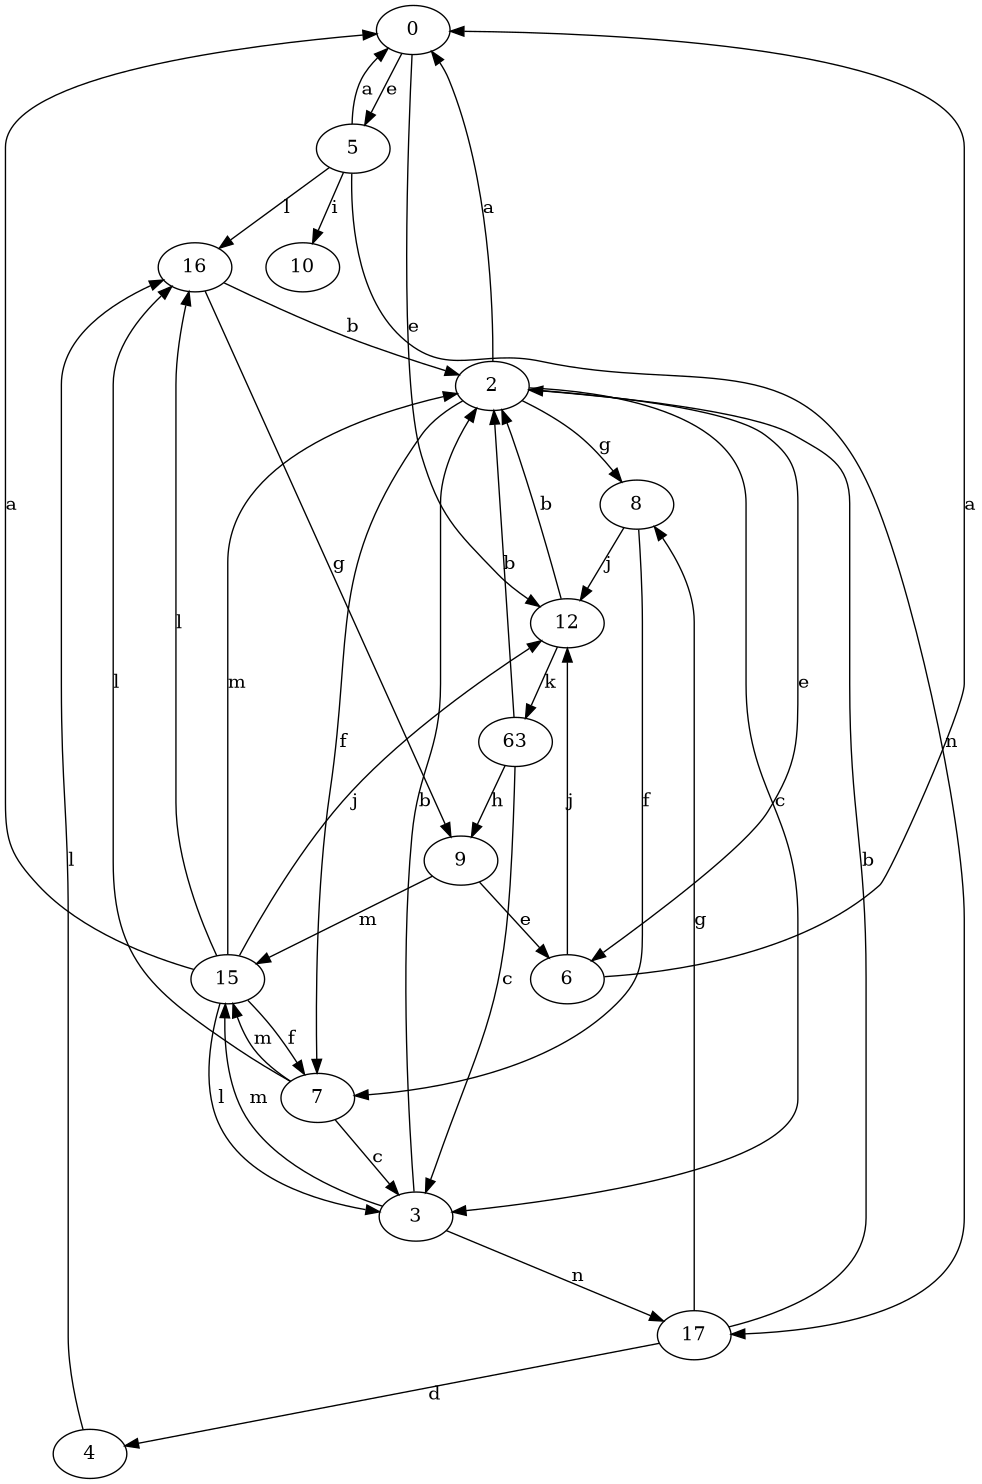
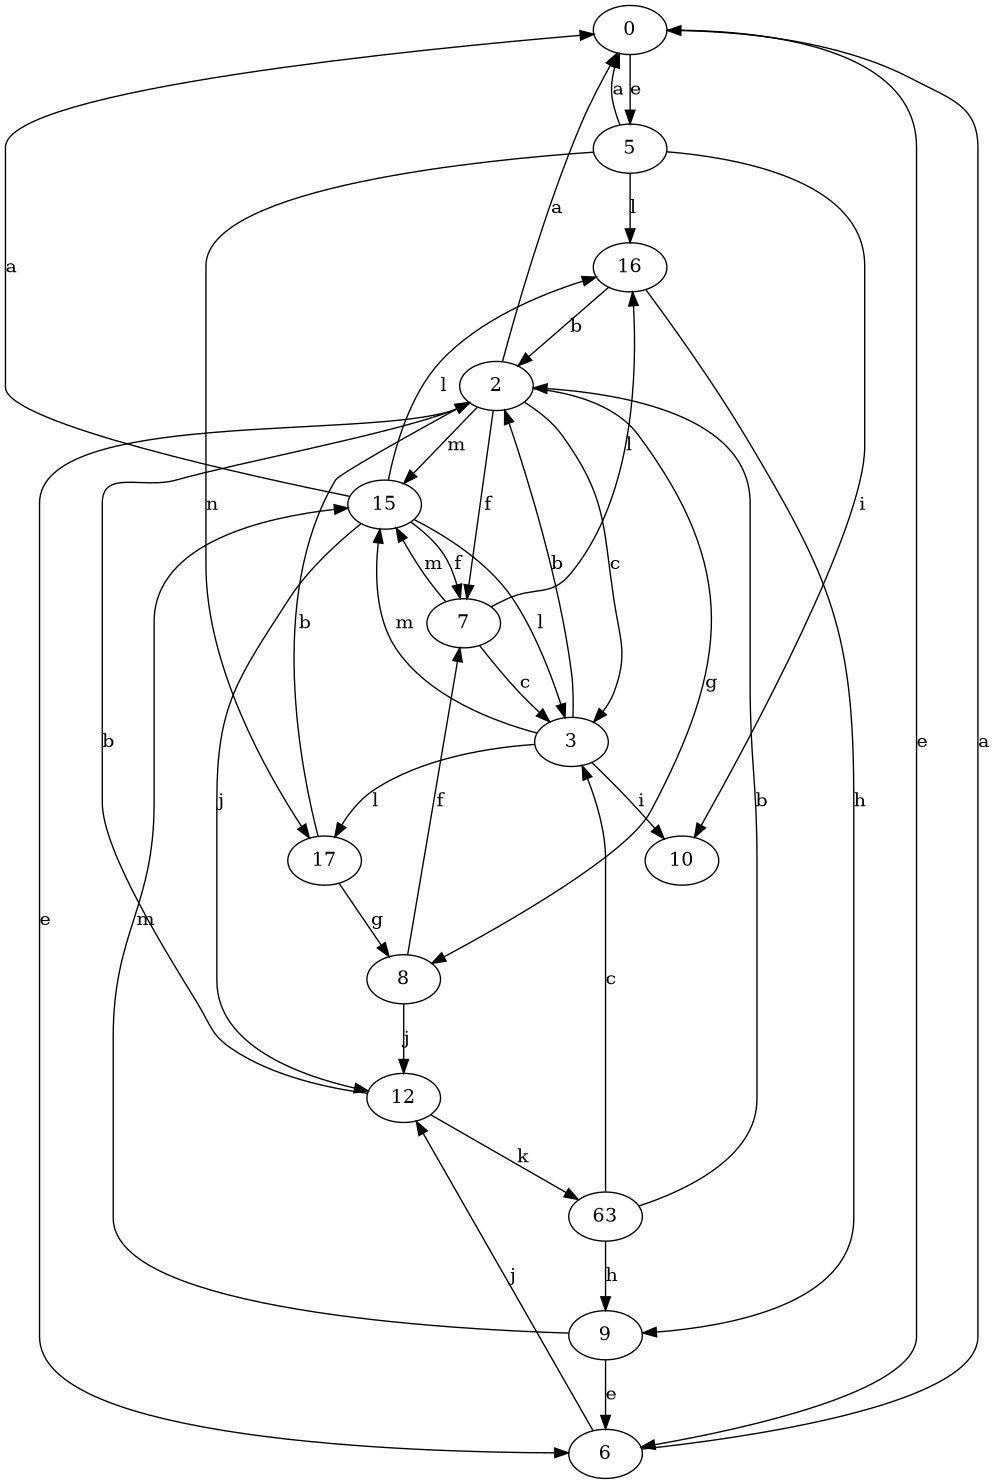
edge "0" -> "12": now "0" -> "6"
edge "16" -> "9": label "g" -> "h"
edge "15" -> "2": reversed
edge "3" -> "10": added, label "i"
edge "3" -> "17": label "n" -> "l"
node "4": removed
